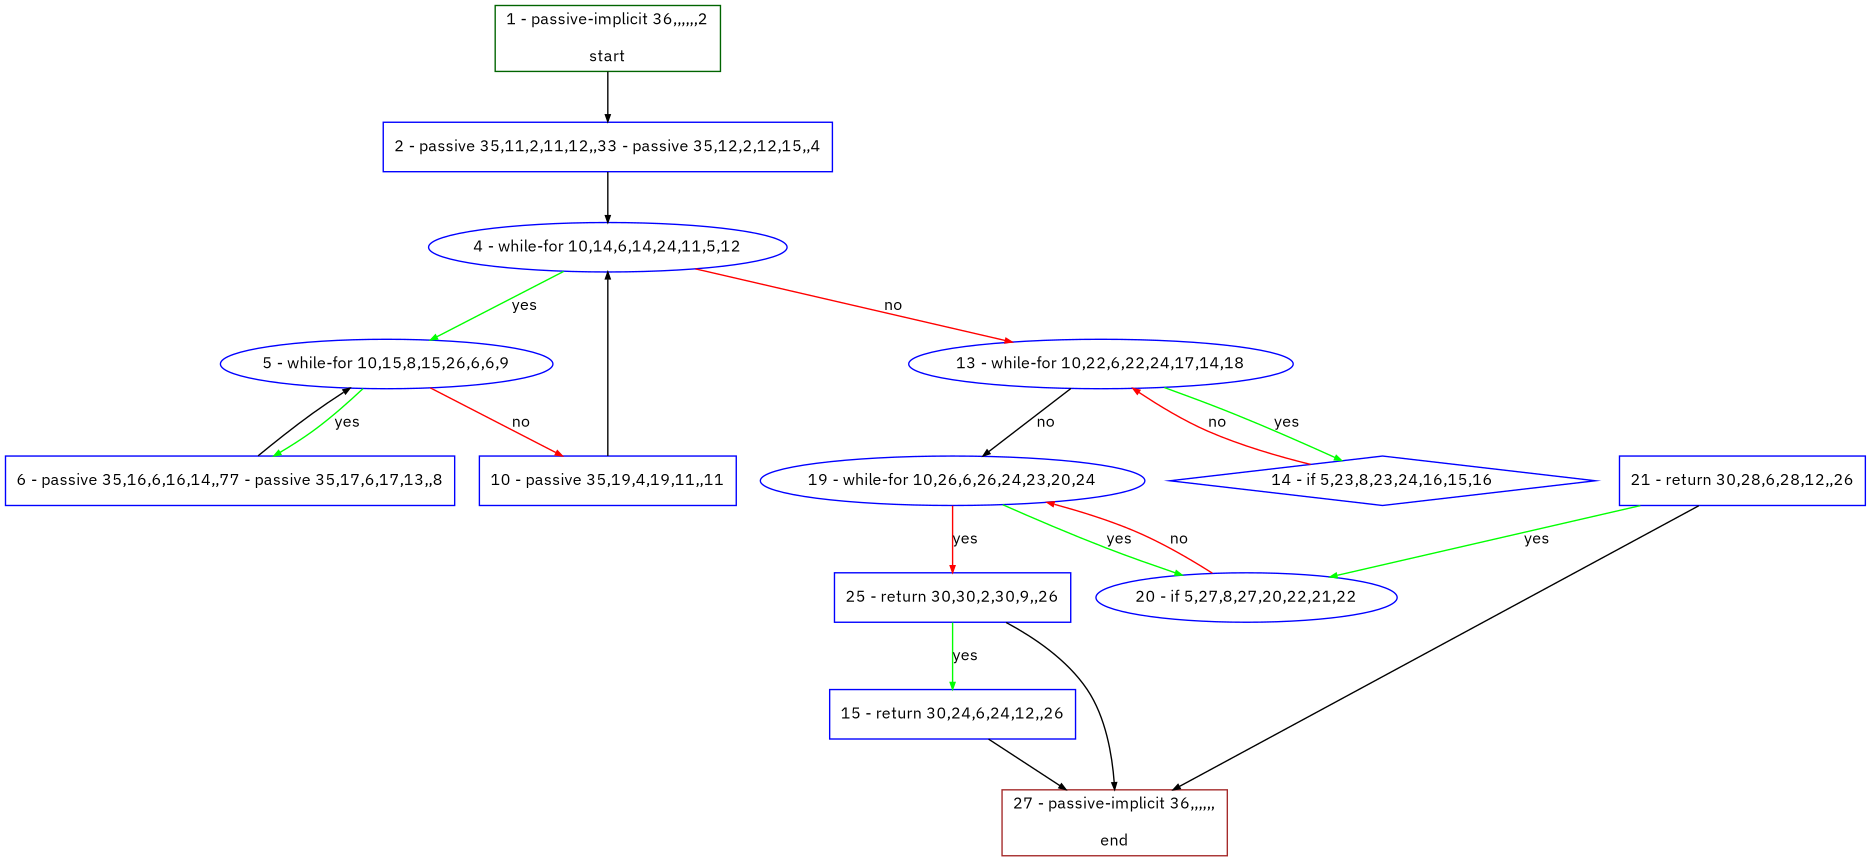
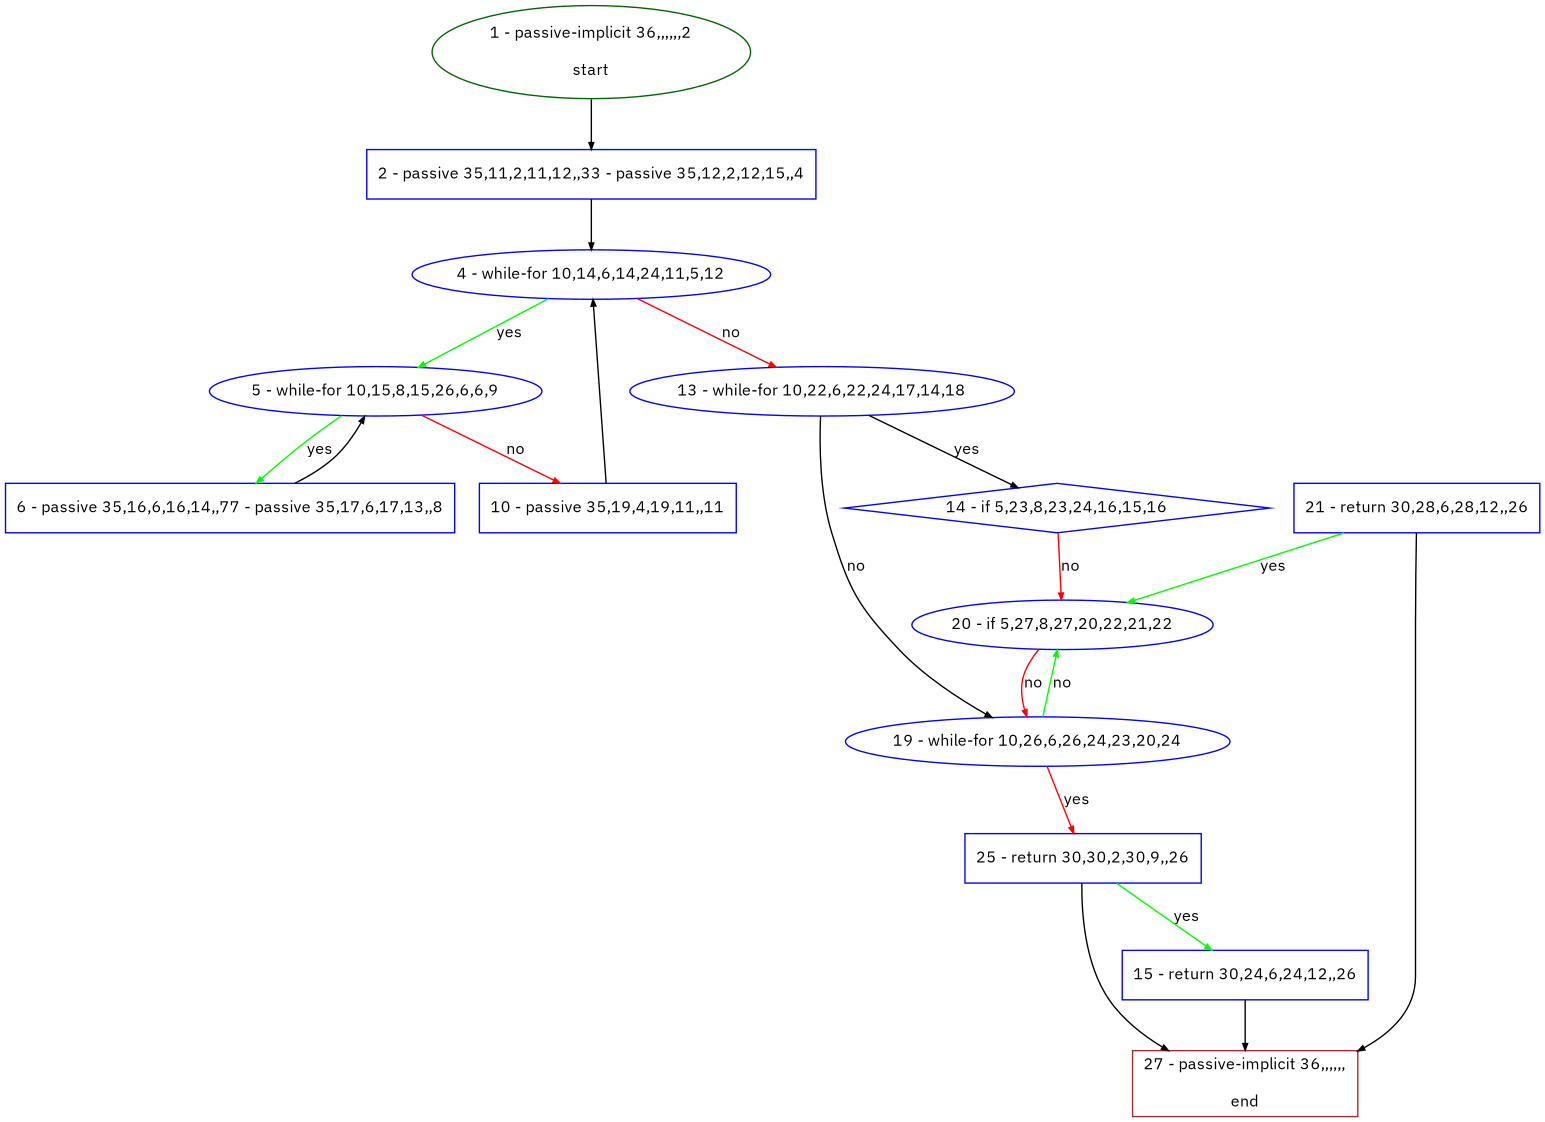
node "1 - passive-implicit 36,,,,,,2 start": shape box -> ellipse
edge "13 - while-for 10,22,6,22,24,17,14,18" -> "14 - if 5,23,8,23,24,16,15,16": color #00ff00 -> #000000
edge "14 - if 5,23,8,23,24,16,15,16" -> "13 - while-for 10,22,6,22,24,17,14,18": now "14 - if 5,23,8,23,24,16,15,16" -> "20 - if 5,27,8,27,20,22,21,22"
edge "19 - while-for 10,26,6,26,24,23,20,24" -> "20 - if 5,27,8,27,20,22,21,22": label "yes" -> "no"
